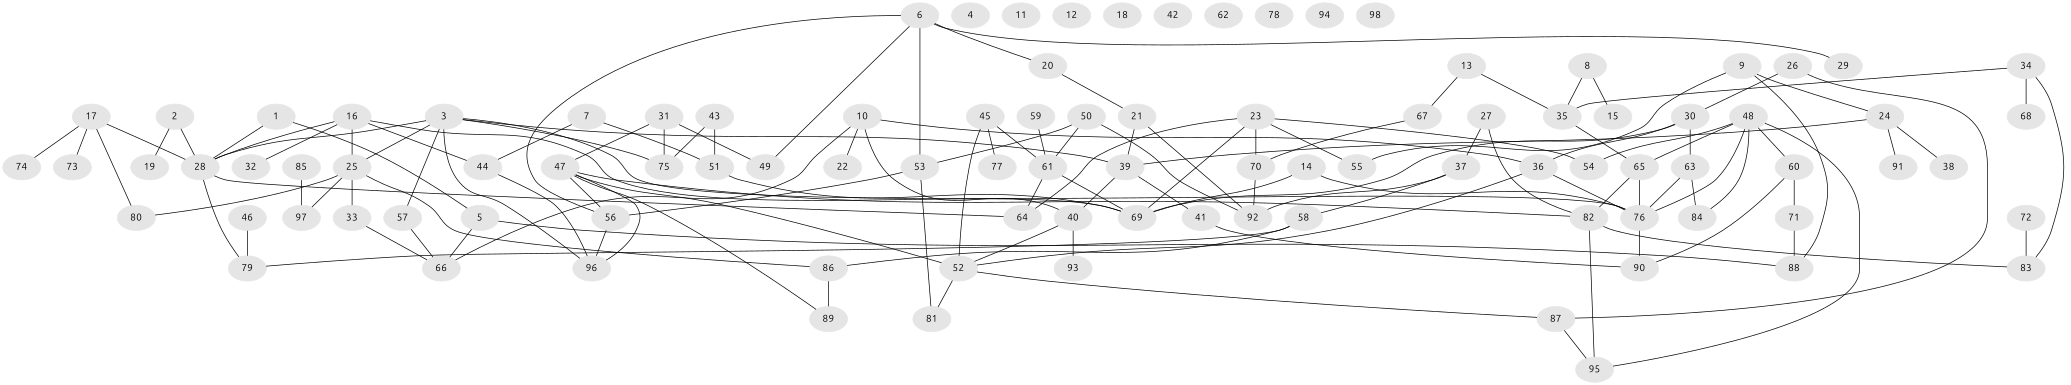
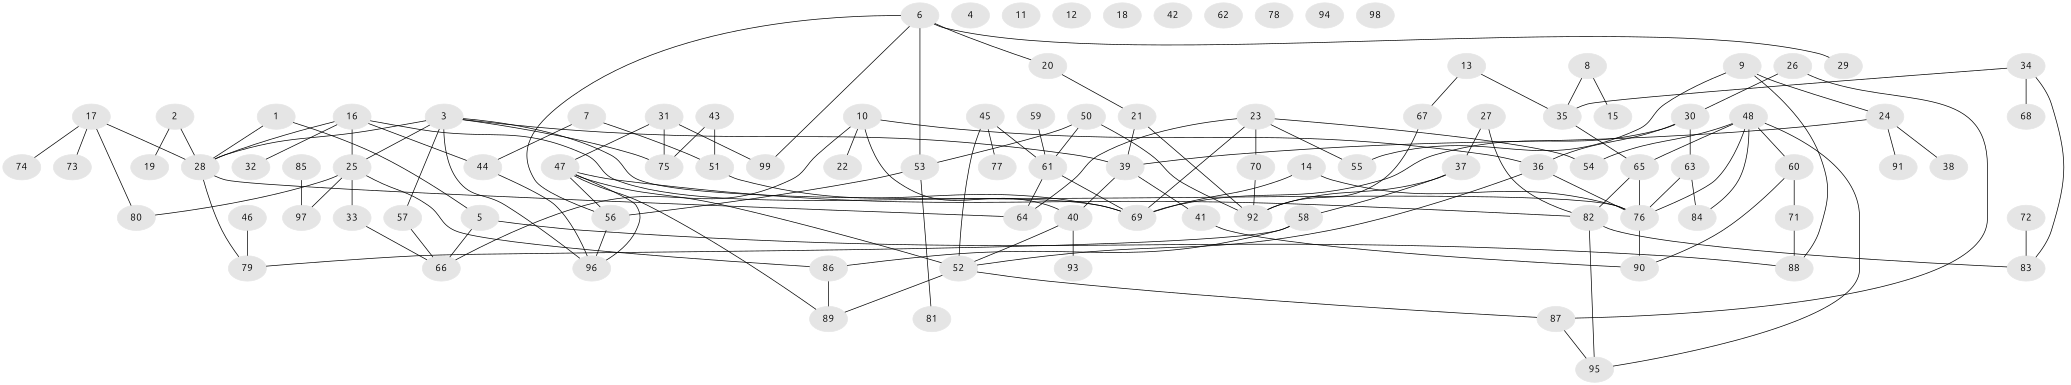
edge "67" -- "70": now "67" -- "92"
node "49": label "49" -> "99"
edge "52" -- "81": now "52" -- "89"
